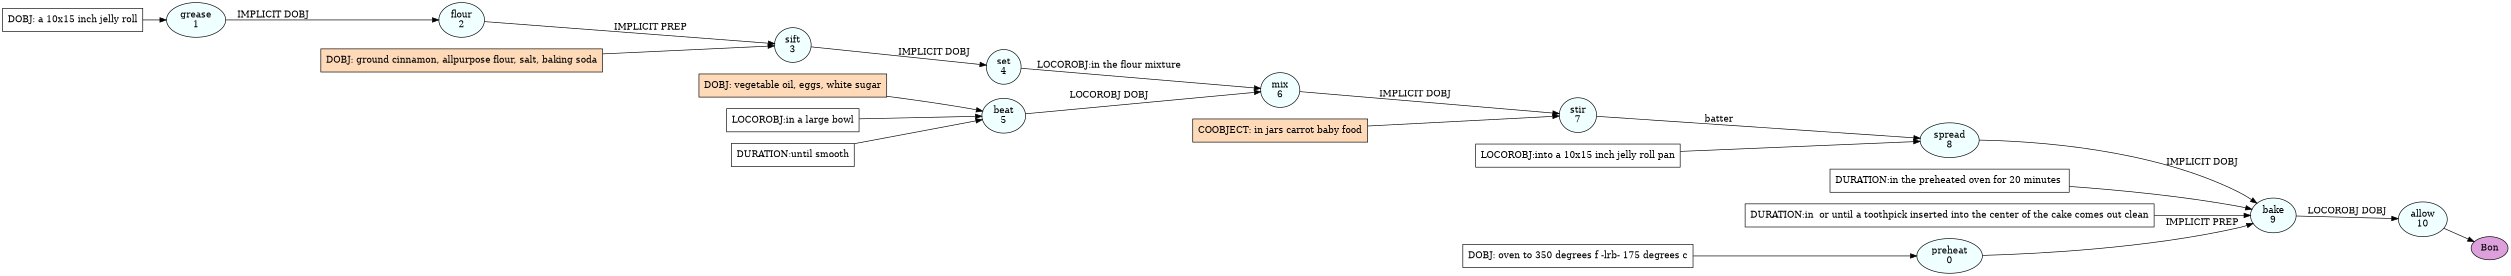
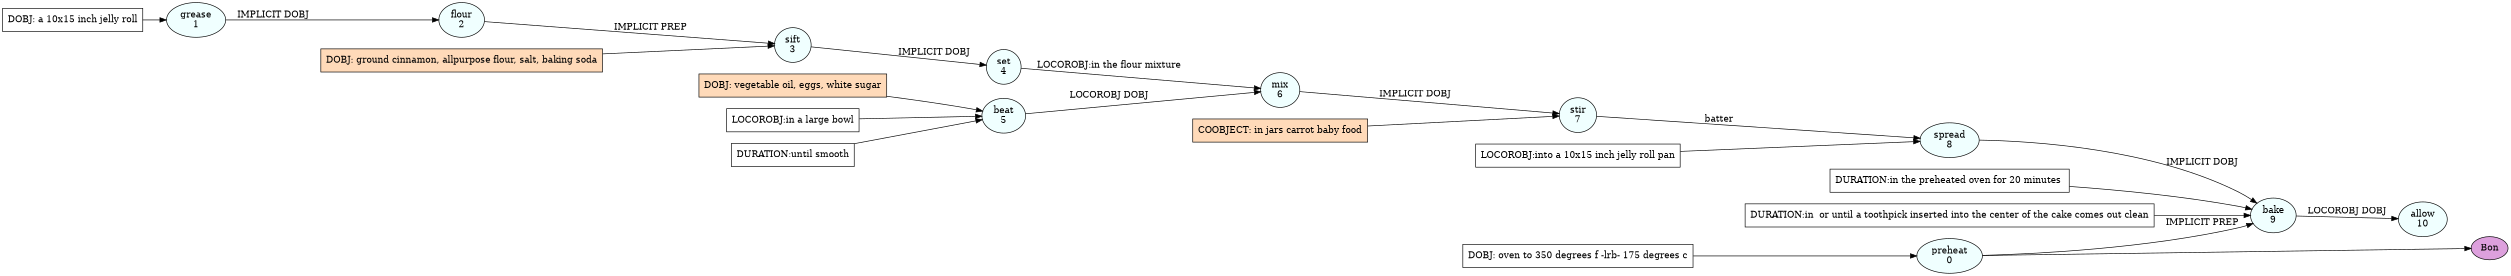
edge "allow 10" -> "Bon": now "preheat 0" -> "Bon"
